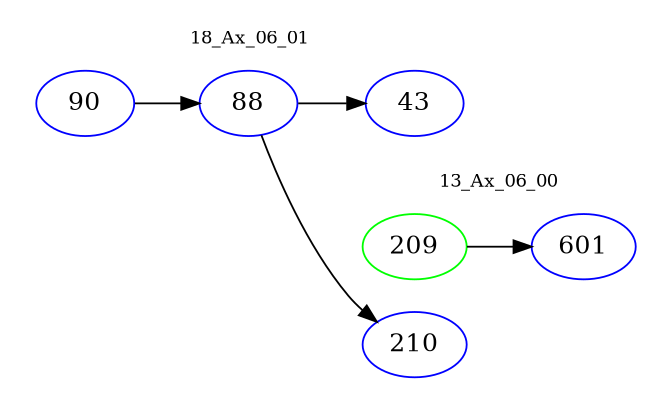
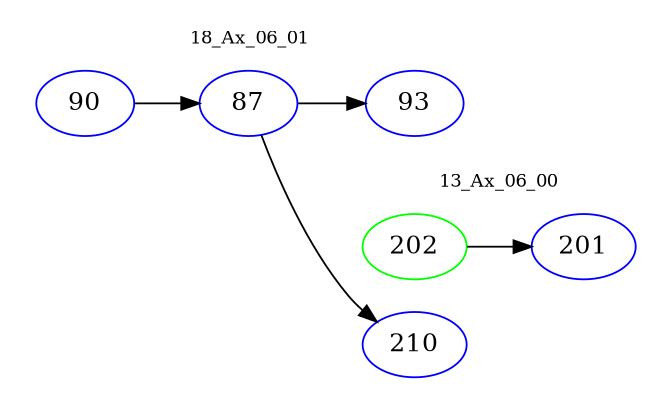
node "88": label "88" -> "87"
node "43": label "43" -> "93"
node "209": label "209" -> "202"
node "601": label "601" -> "201"
